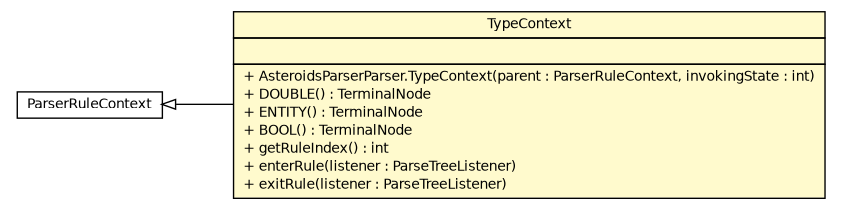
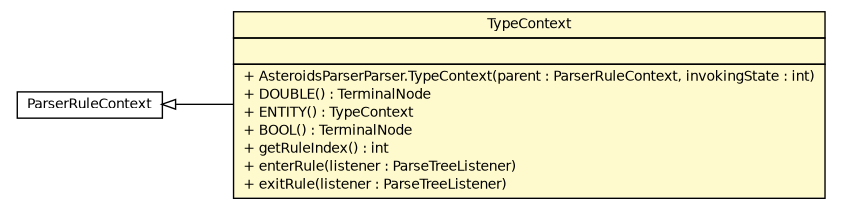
node "TypeContext": text "+ ENTITY() : TerminalNode" -> "+ ENTITY() : TypeContext"
